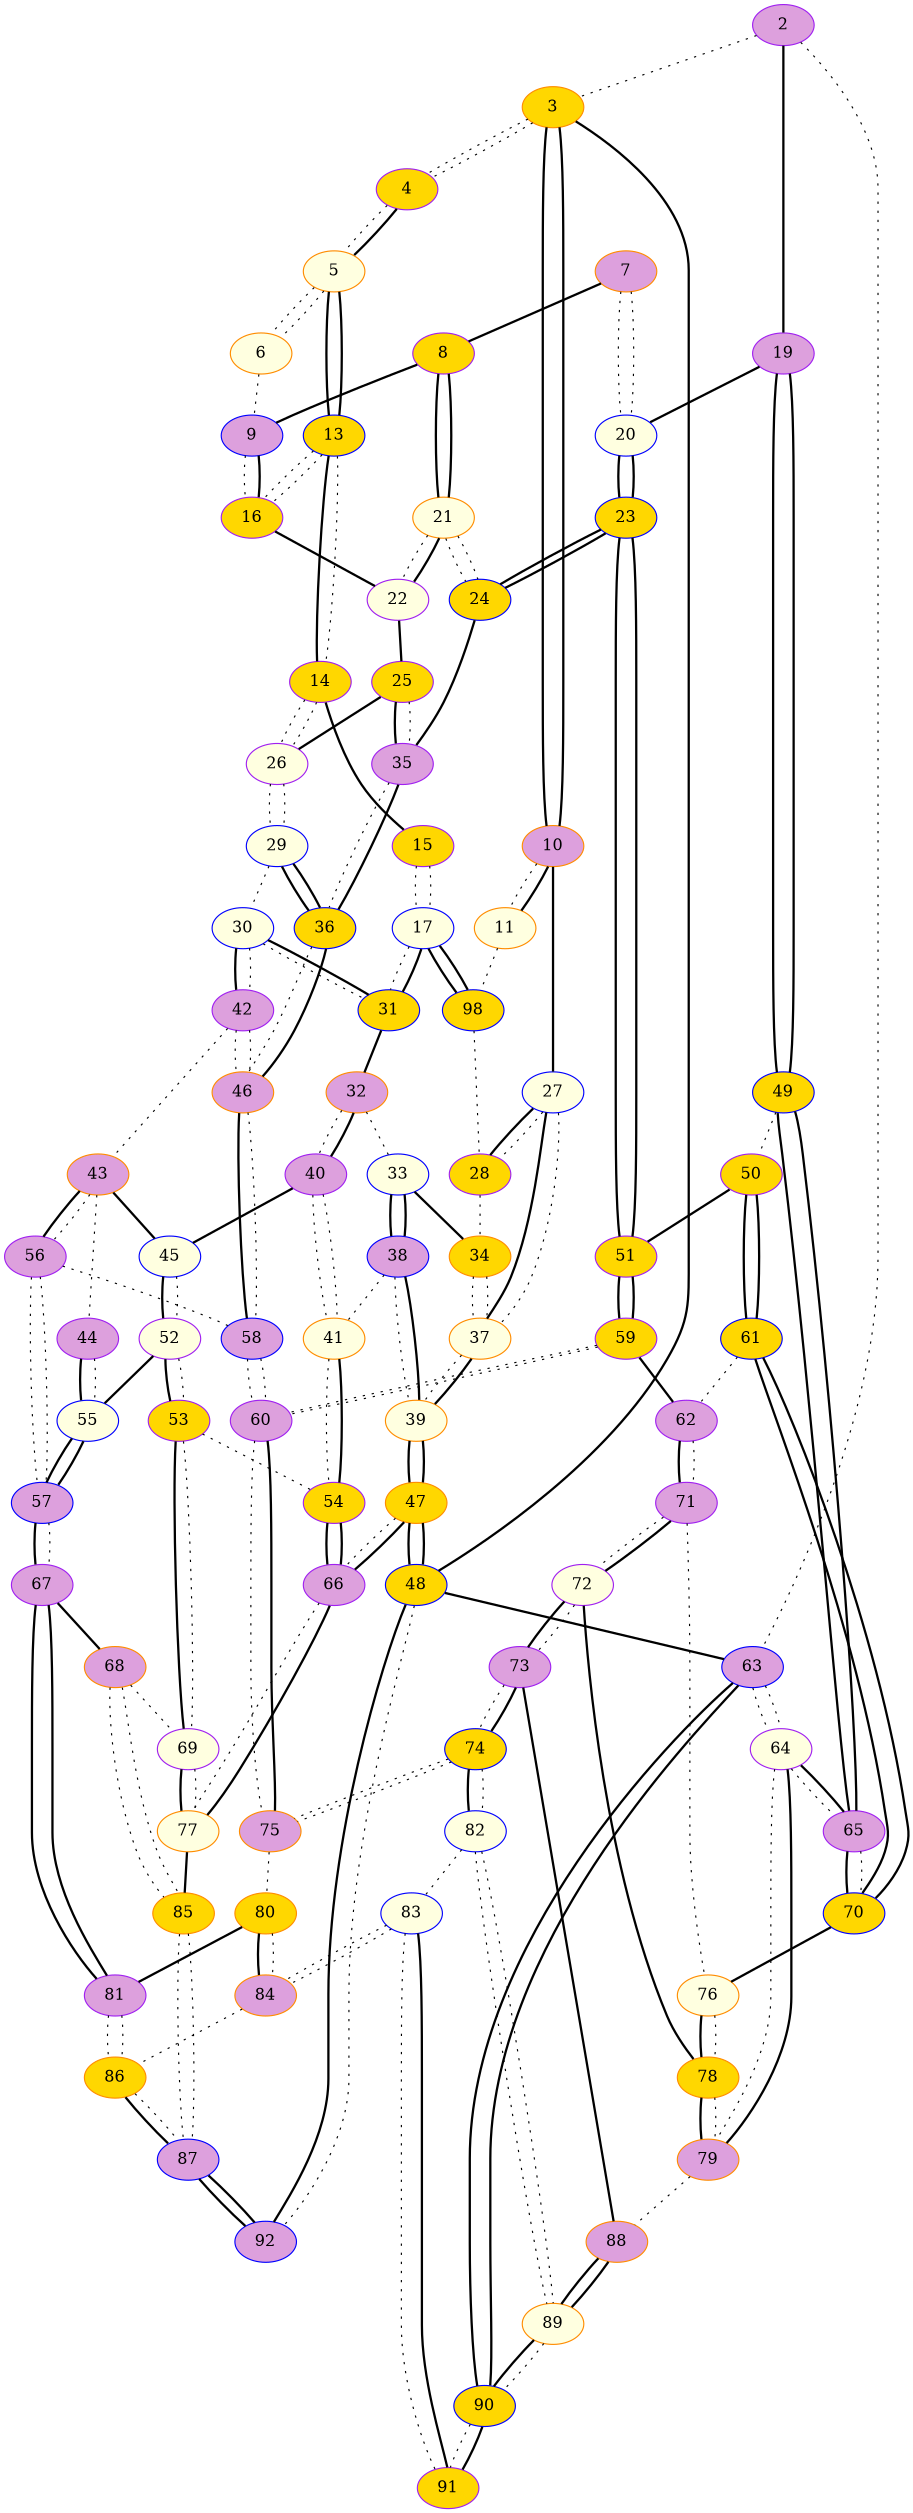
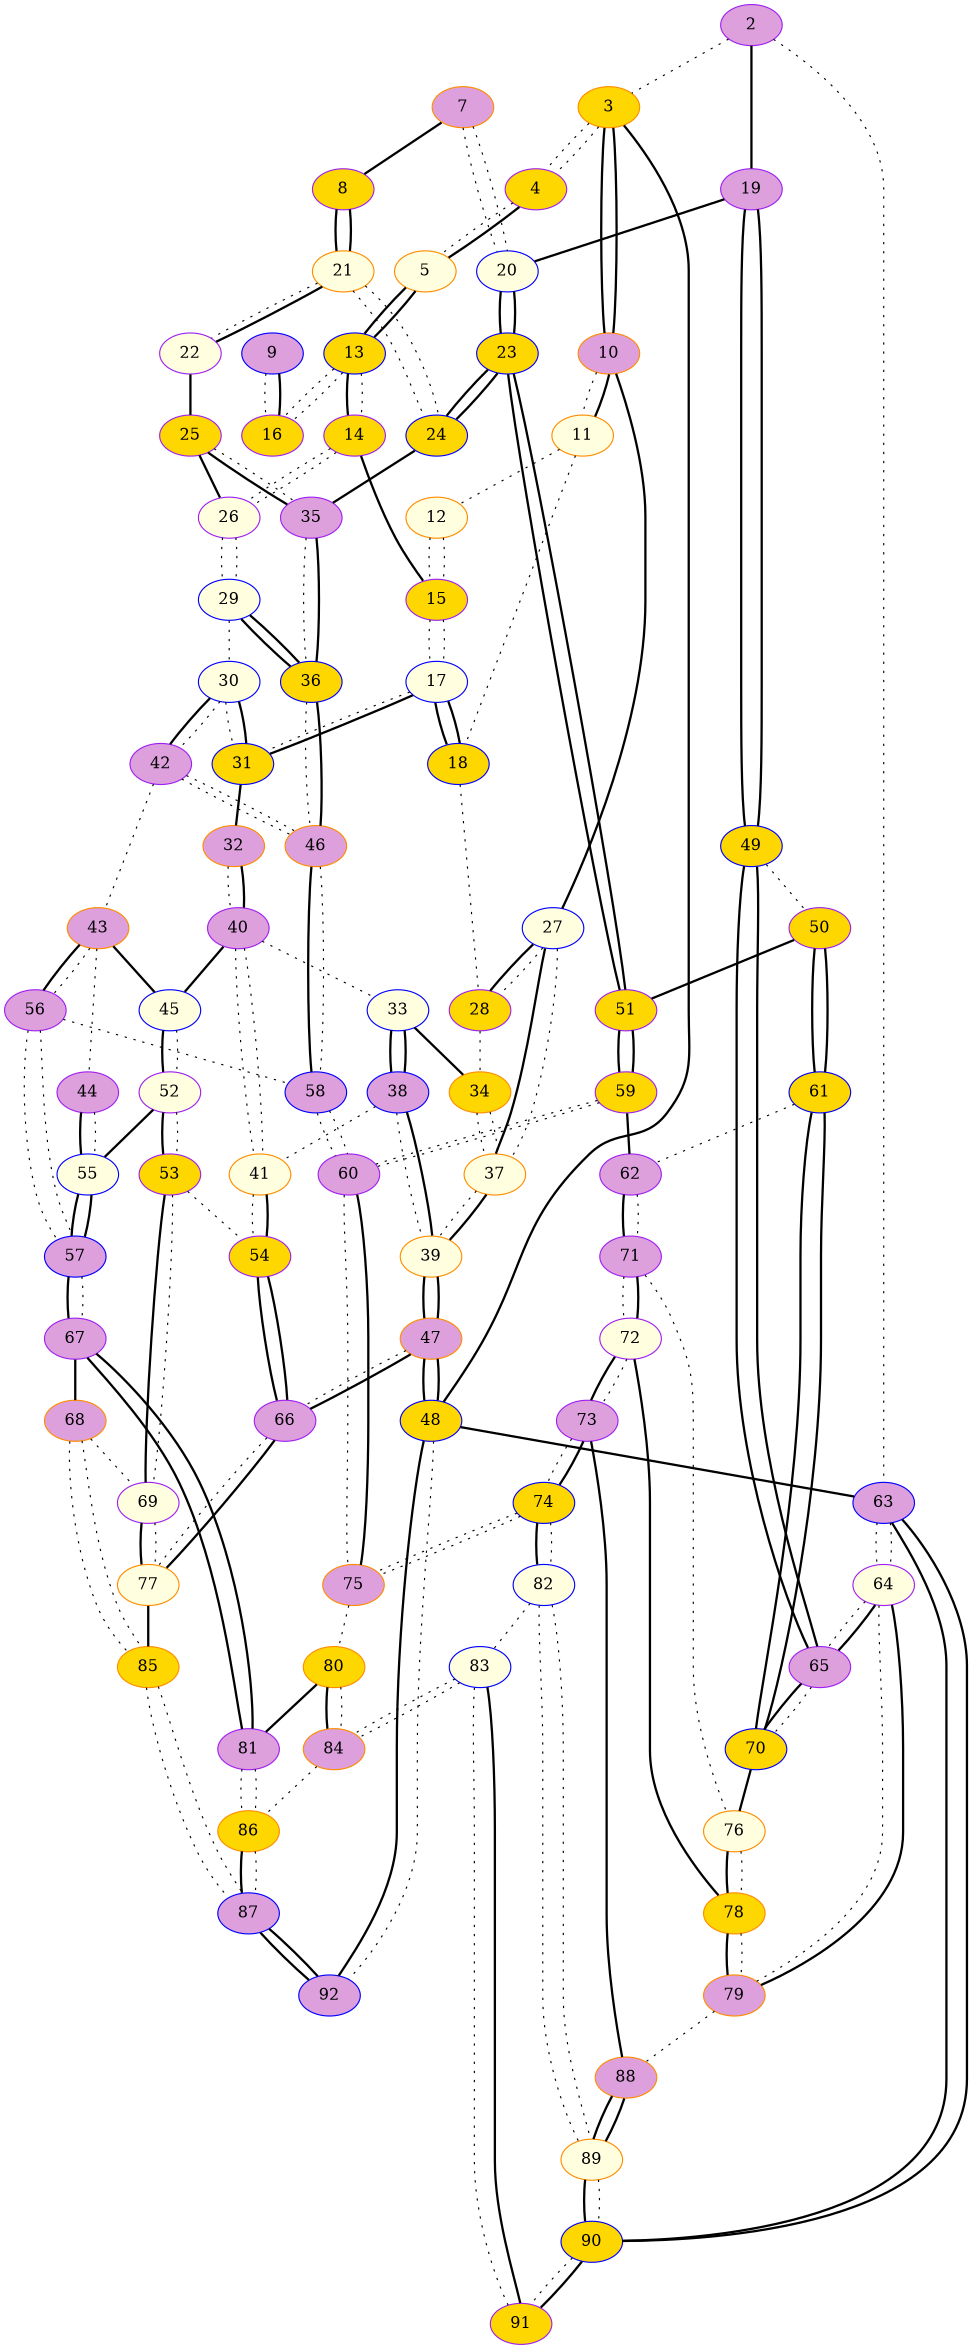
node "6": removed
edge "8" -- "9": removed
node "12": added
edge "16" -- "22": removed
node "98": label "98" -> "18"
edge "32" -- "33": now "40" -- "33"
node "47": fillcolor gold -> plum
